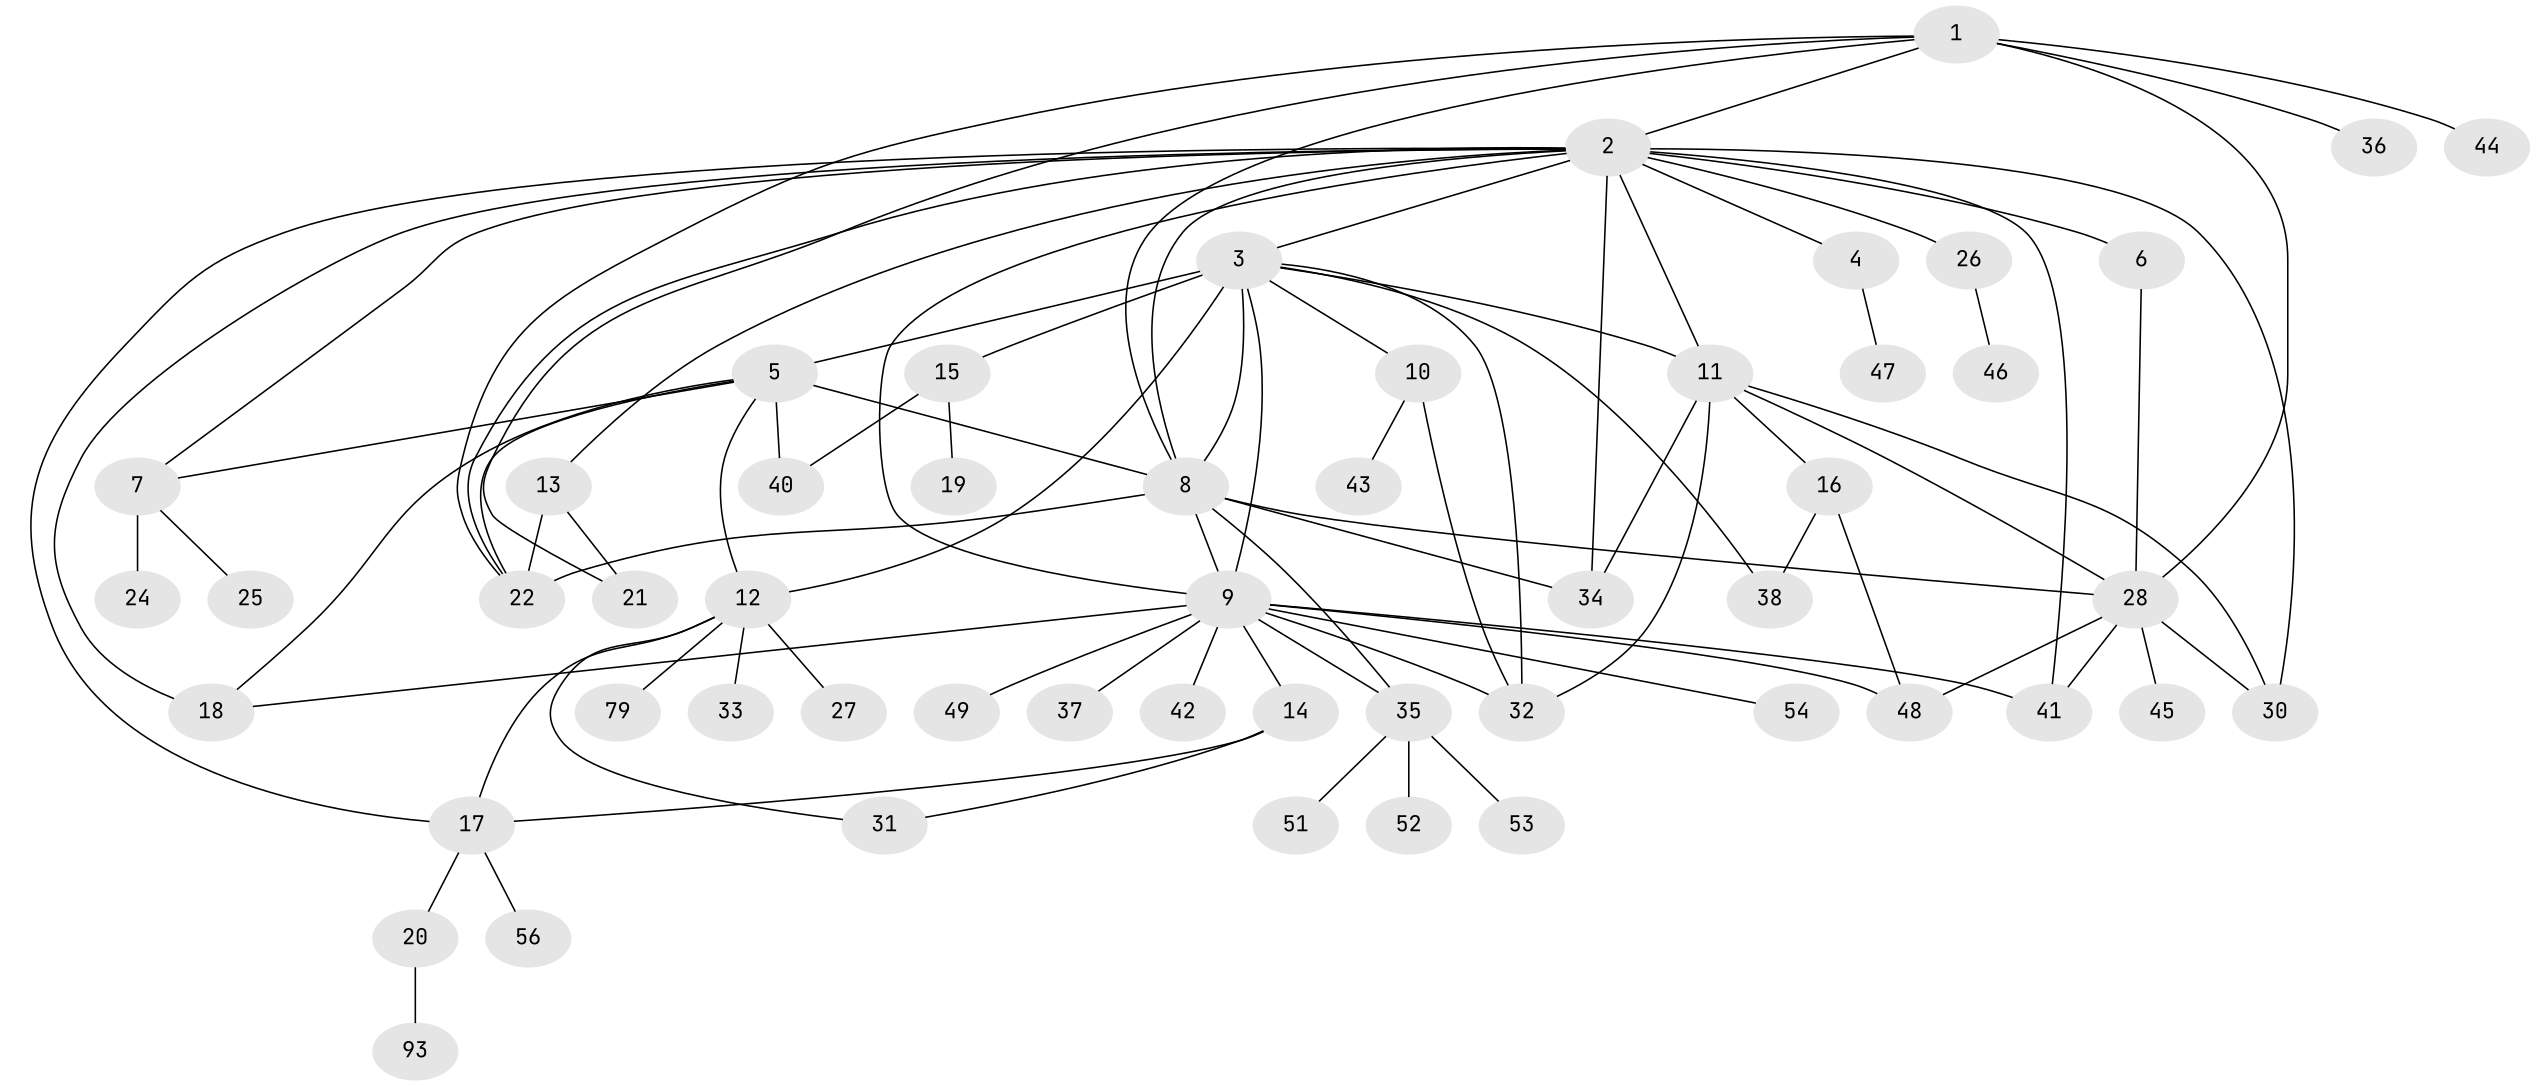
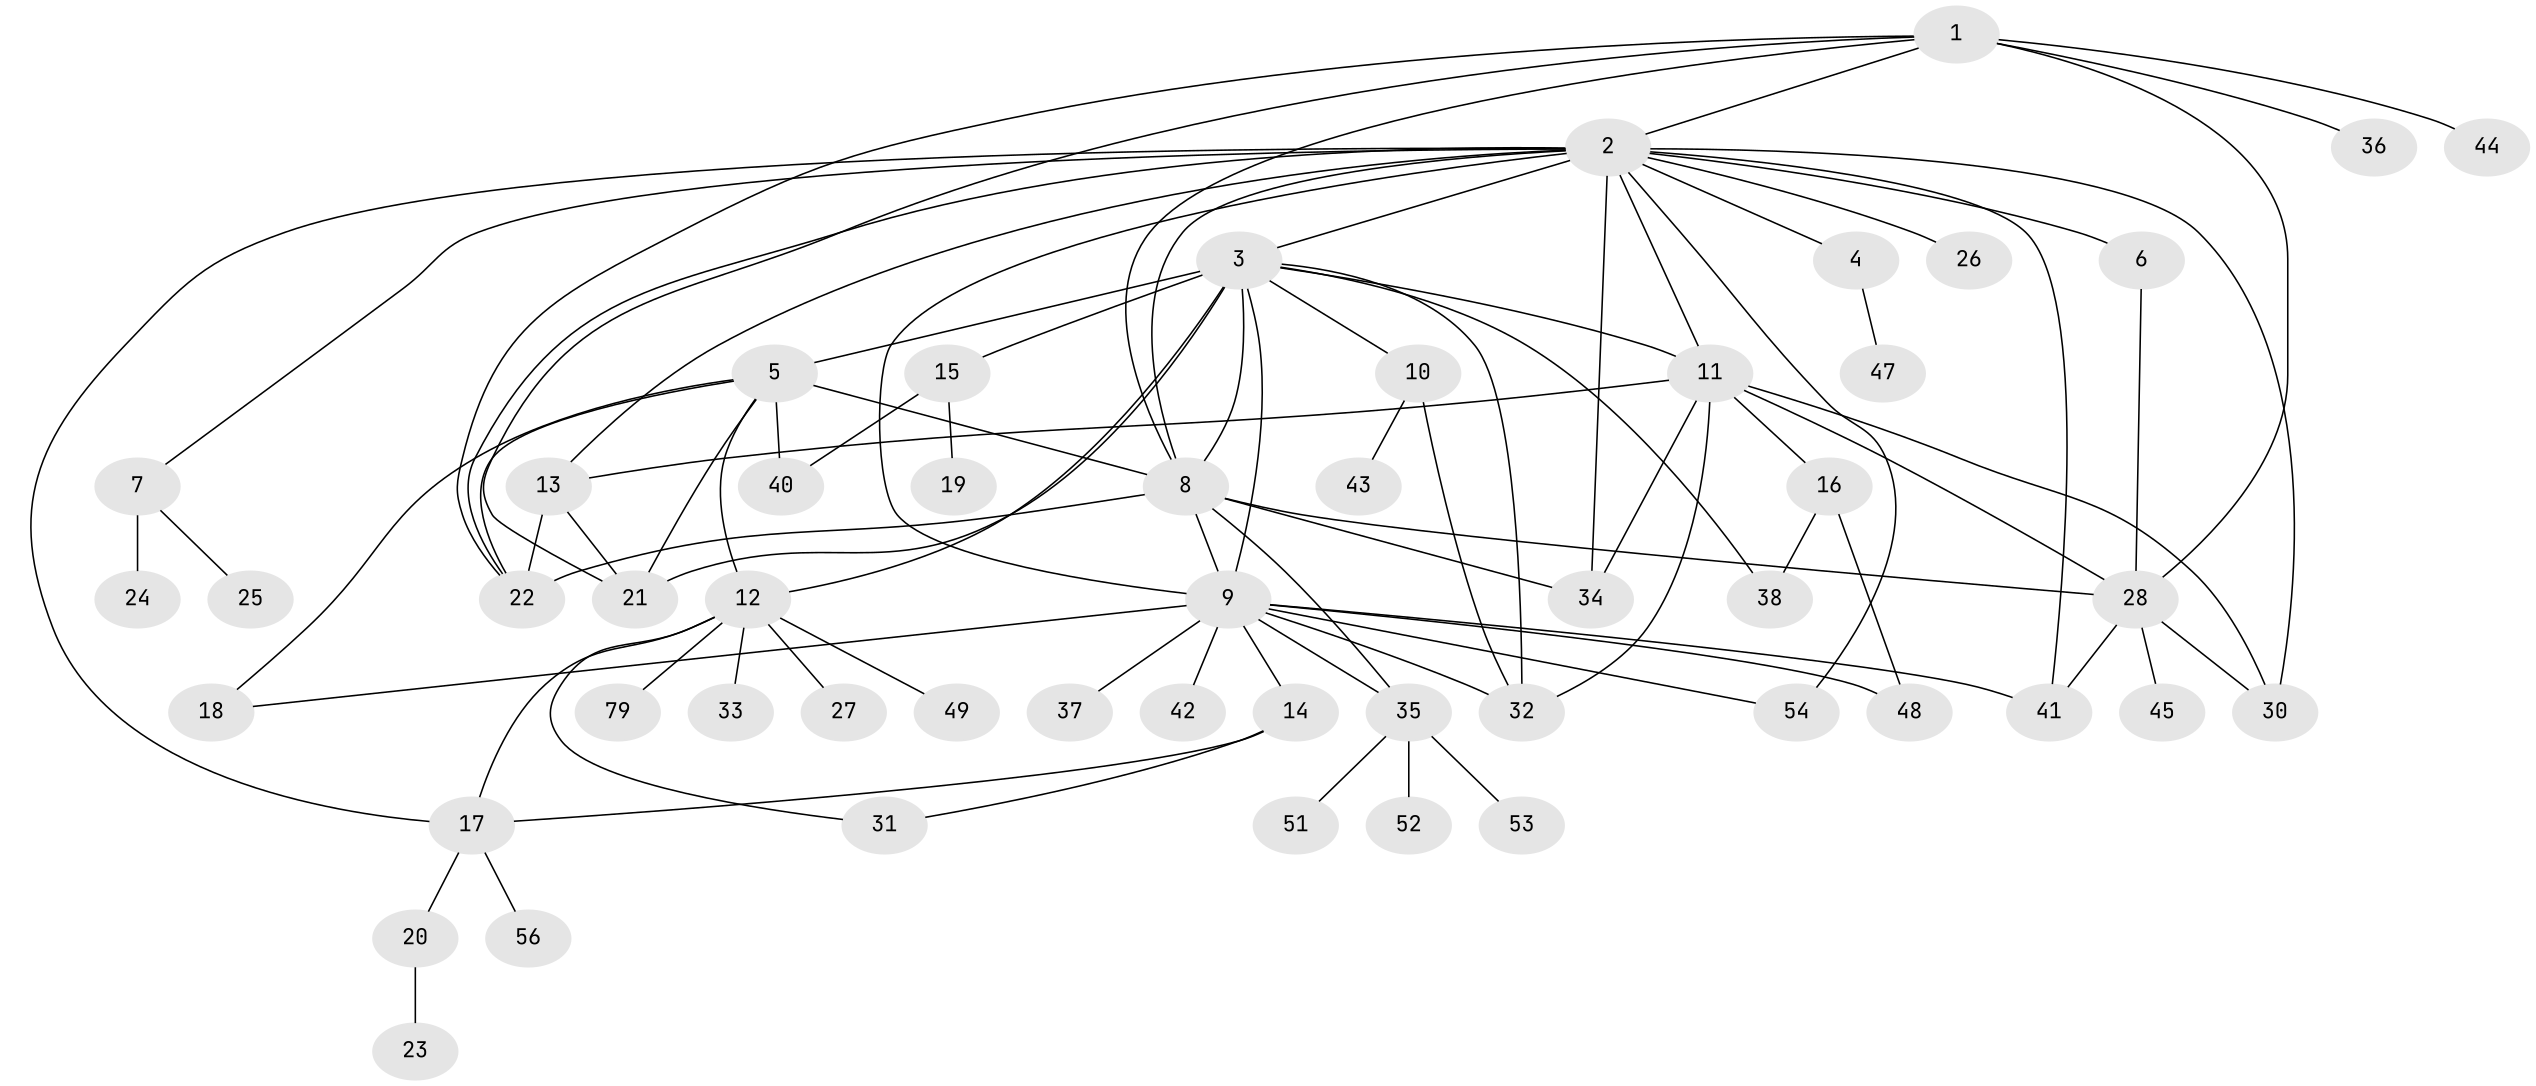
edge "2" -- "18": now "2" -- "54"
node "46": removed
edge "11" -- "13": added
edge "5" -- "7": now "5" -- "21"
edge "3" -- "21": added
edge "9" -- "49": now "12" -- "49"
edge "28" -- "48": removed
node "93": label "93" -> "23"
